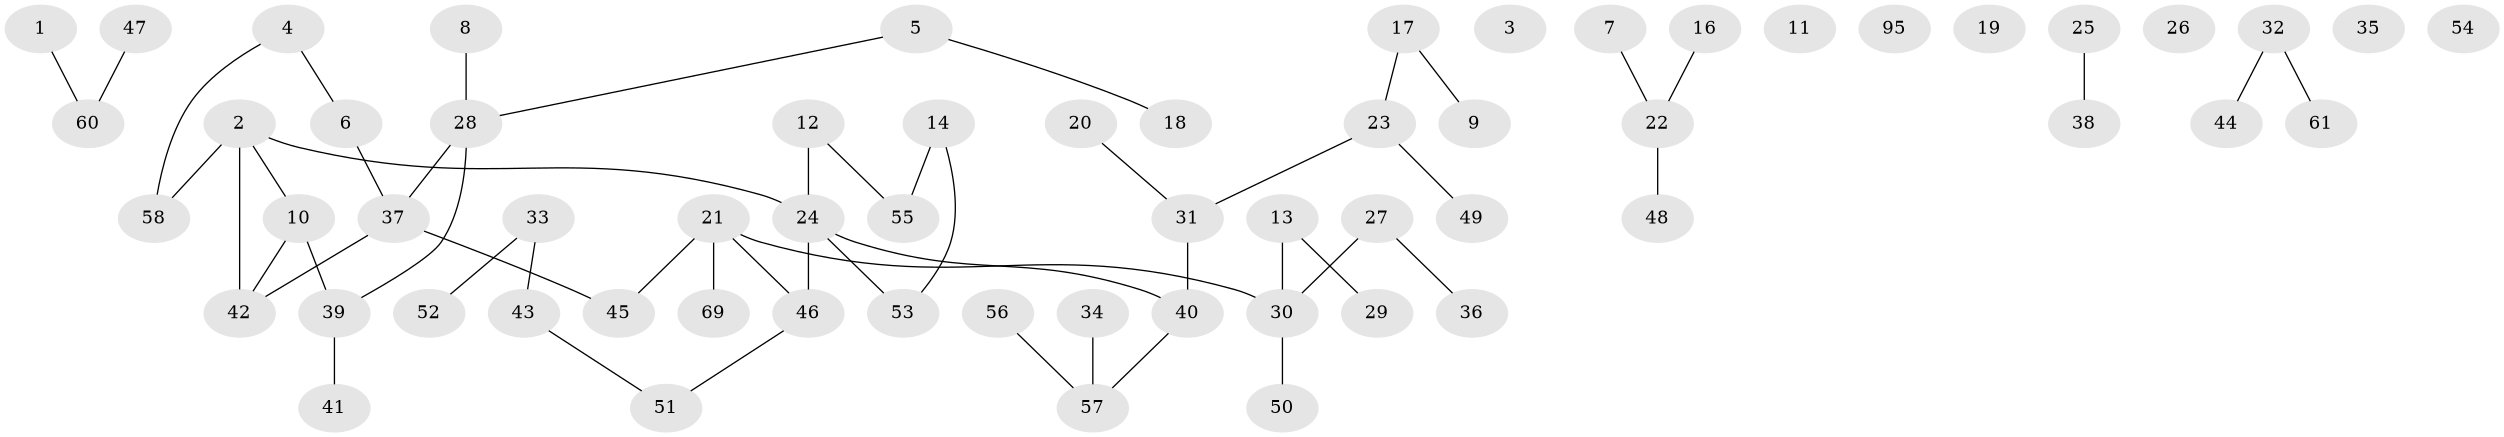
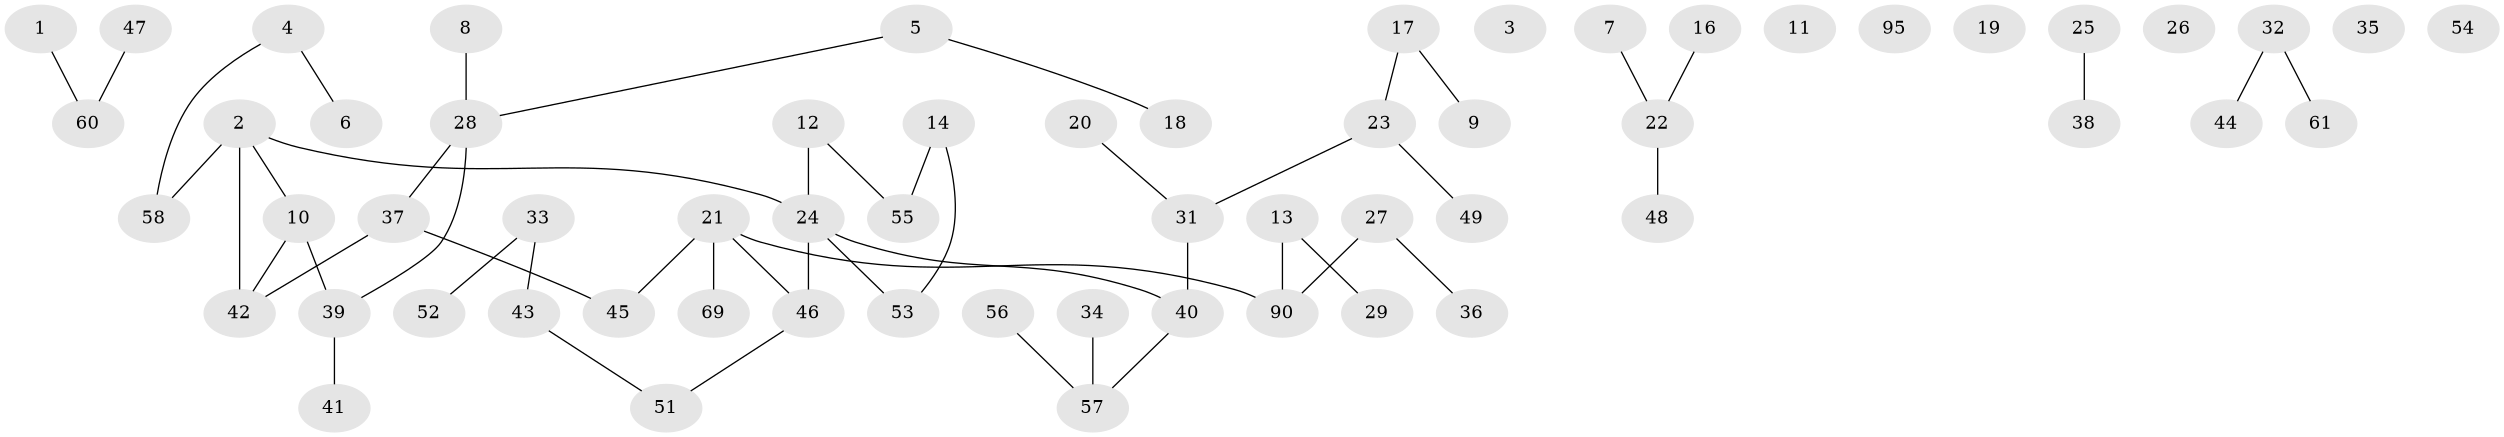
edge "6" -- "37": removed
node "30": label "30" -> "90"
node "50": removed
